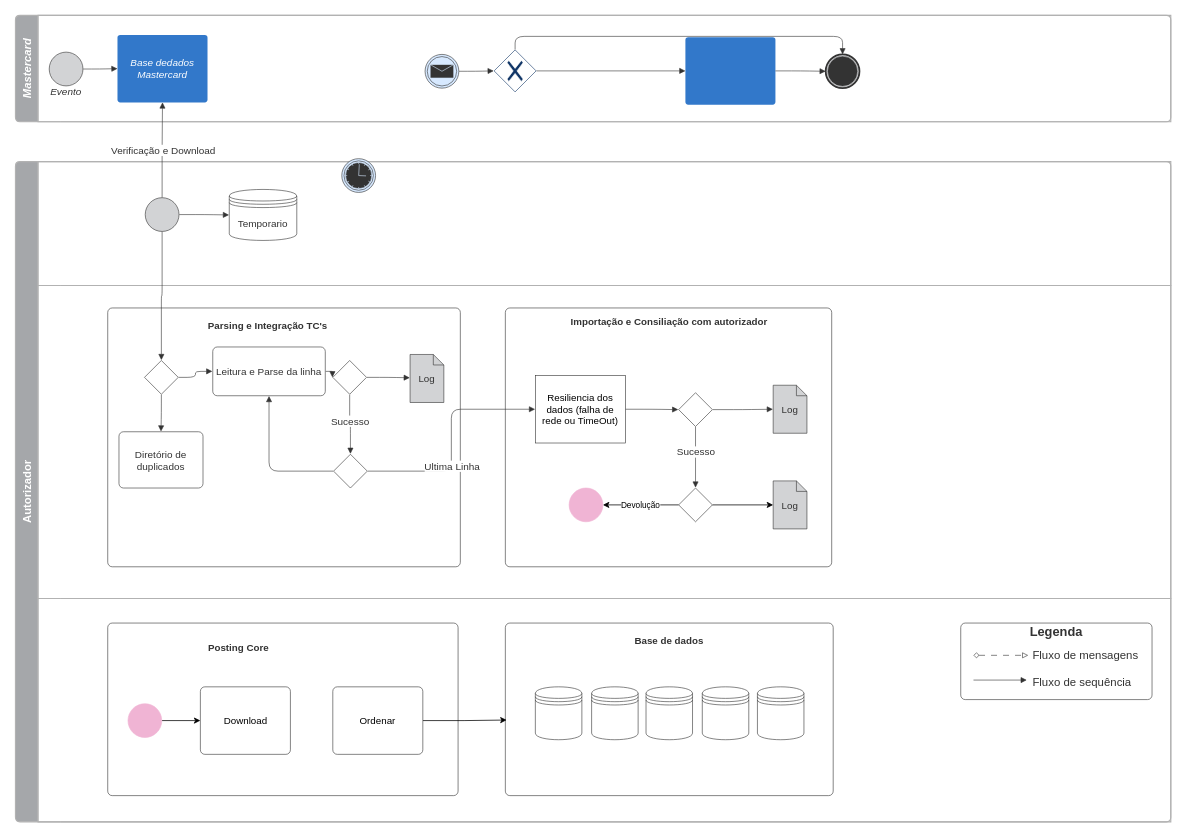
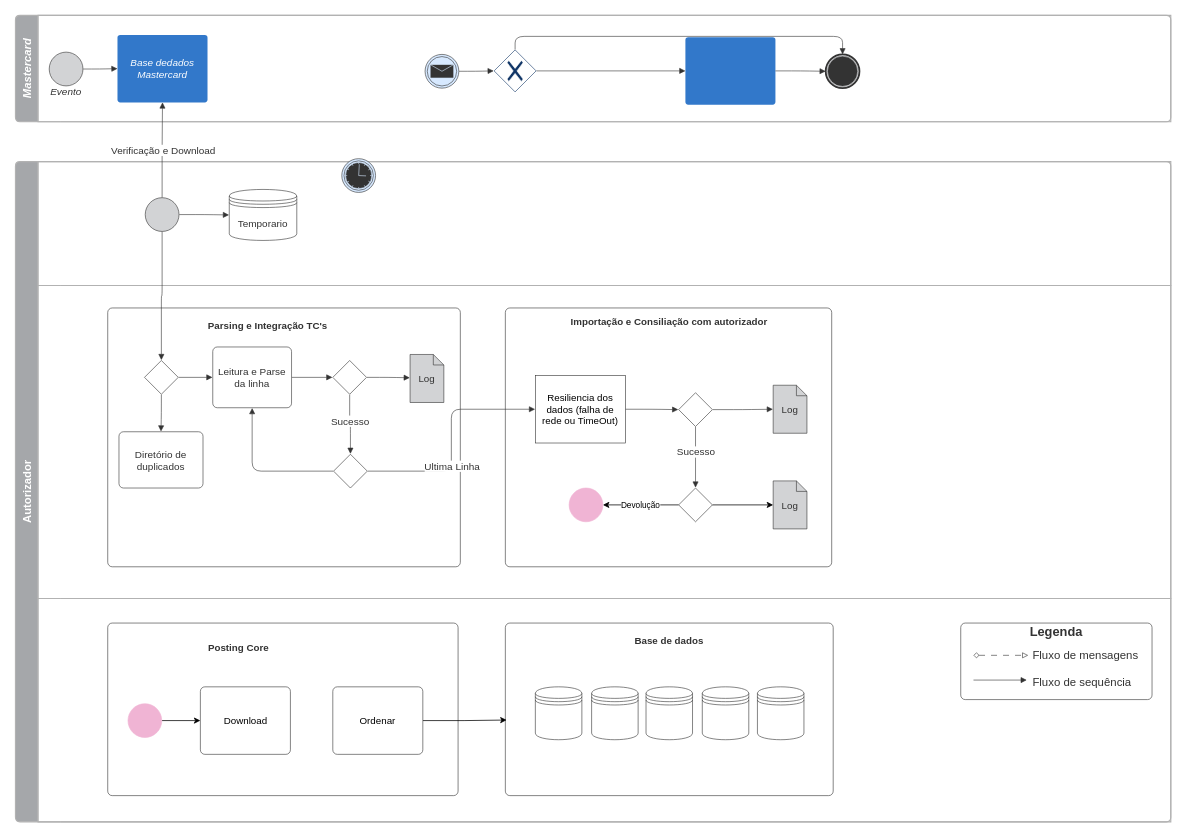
node "Leitura e Parse da linha": size 113x49 -> 79x61
